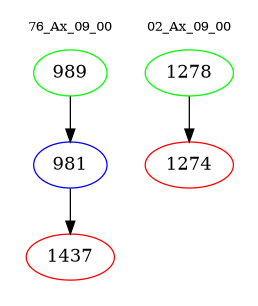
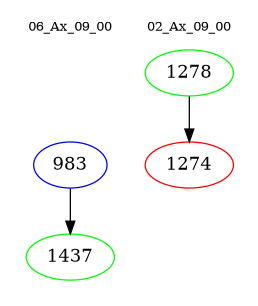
cluster "76_Ax_09_00": label "76_Ax_09_00" -> "06_Ax_09_00"
node "989": removed
node "981": label "981" -> "983"
node "1437": color red -> green
